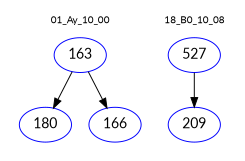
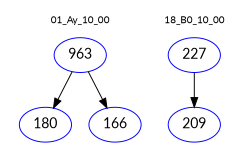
cluster "18_B0_10_08": label "18_B0_10_08" -> "18_B0_10_00"
node "163": label "163" -> "963"
node "527": label "527" -> "227"
